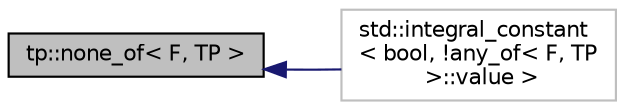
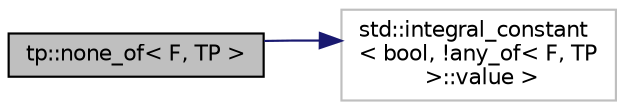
edge "std::integral_constant < bool, !any_of< F, TP >::value >" -> "tp::none_of< F, TP >": reversed
